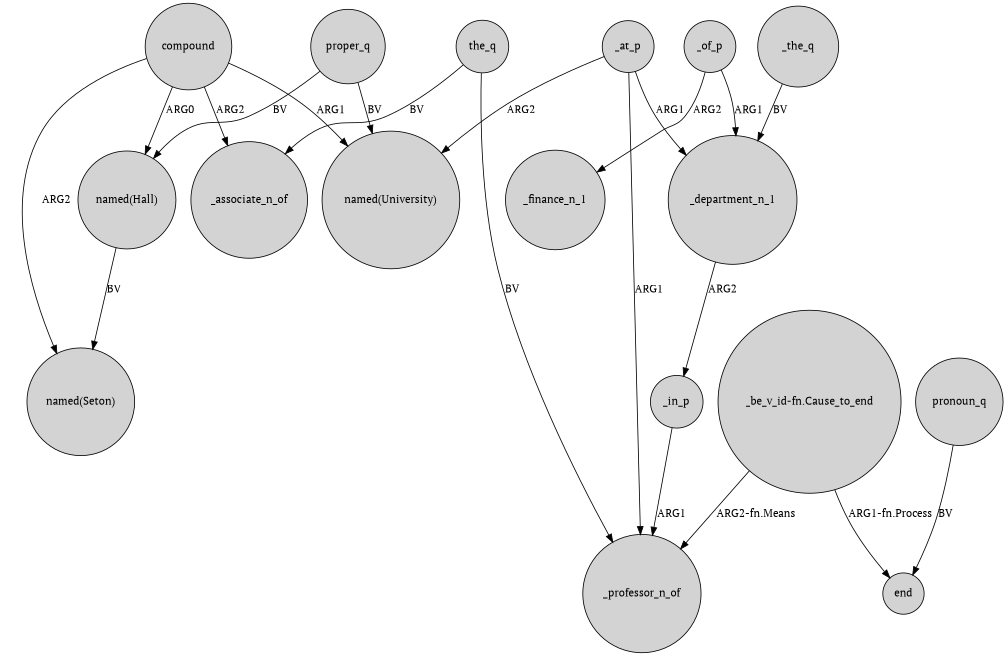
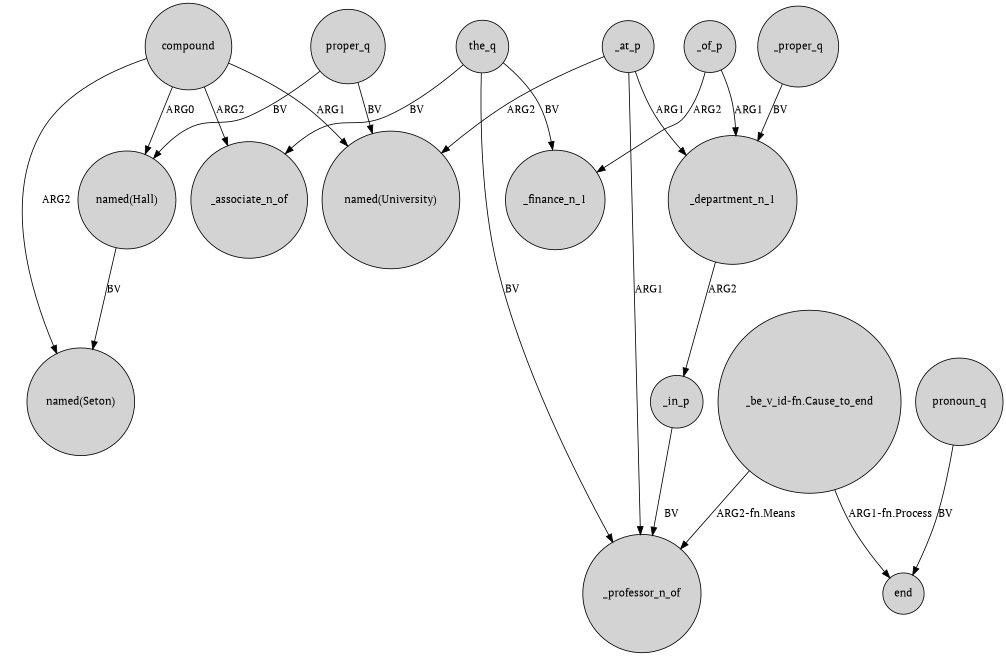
node "_the_q": label "_the_q" -> "_proper_q"
edge "the_q" -> "_finance_n_1": added, label "BV"
edge "_in_p" -> "_professor_n_of": label "ARG1" -> "BV"
